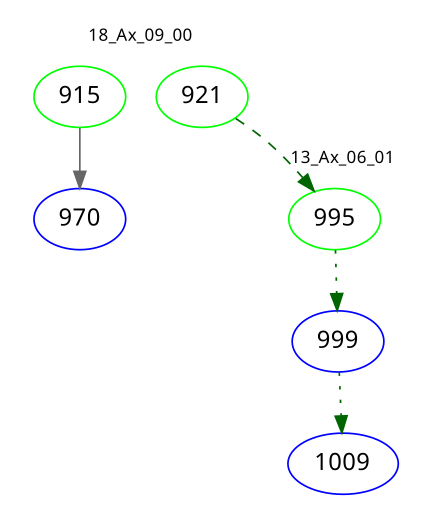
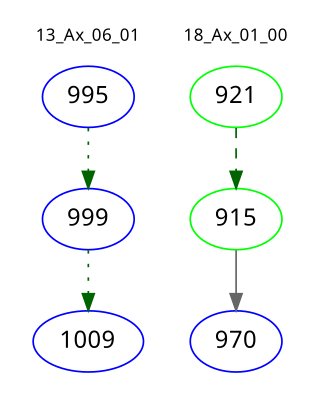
cluster "18_Ax_09_00": label "18_Ax_09_00" -> "18_Ax_01_00"
edge "921" -> "995": now "921" -> "915"
node "995": color green -> blue
